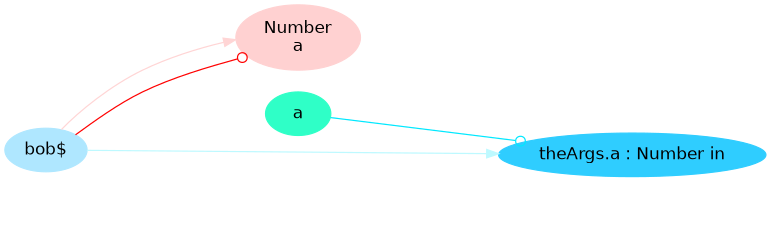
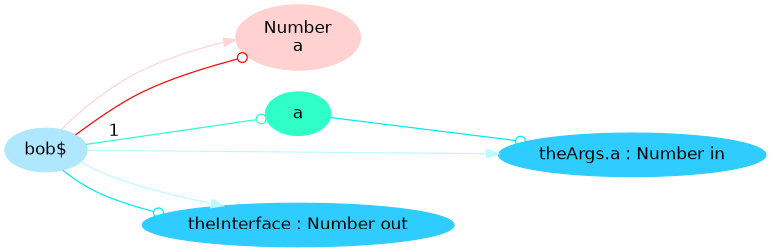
edge "bob$" -> "a": added, label "1"
node "theInterface : Number out": added
